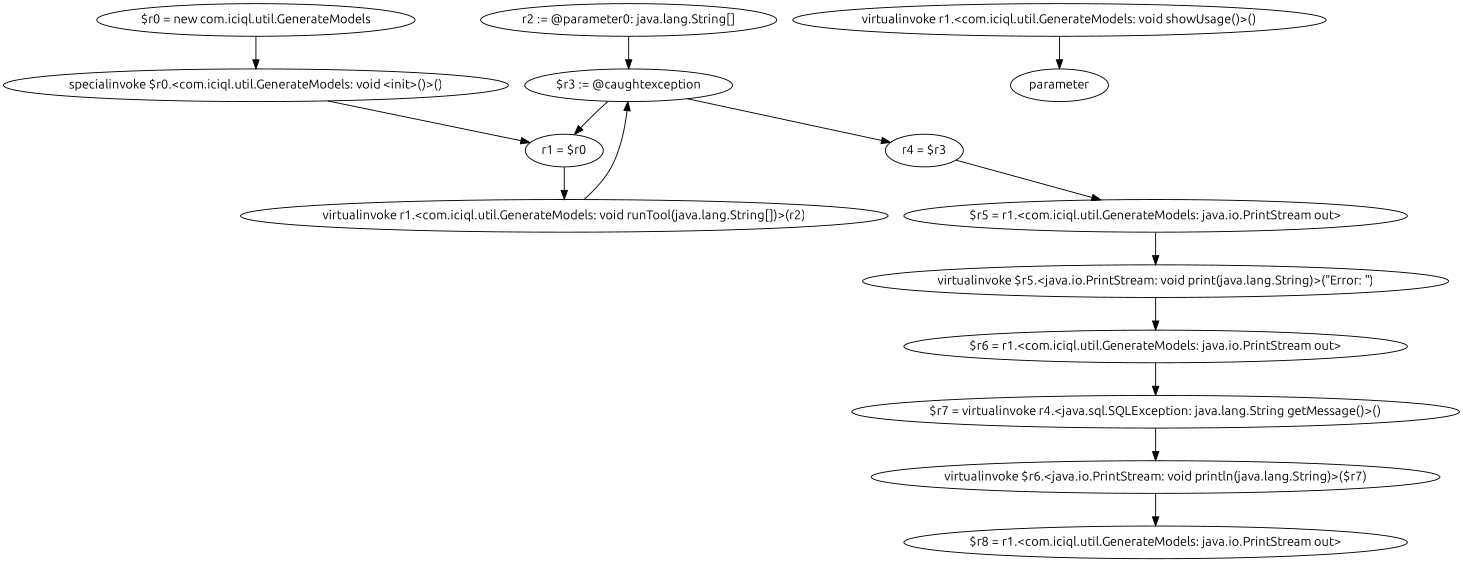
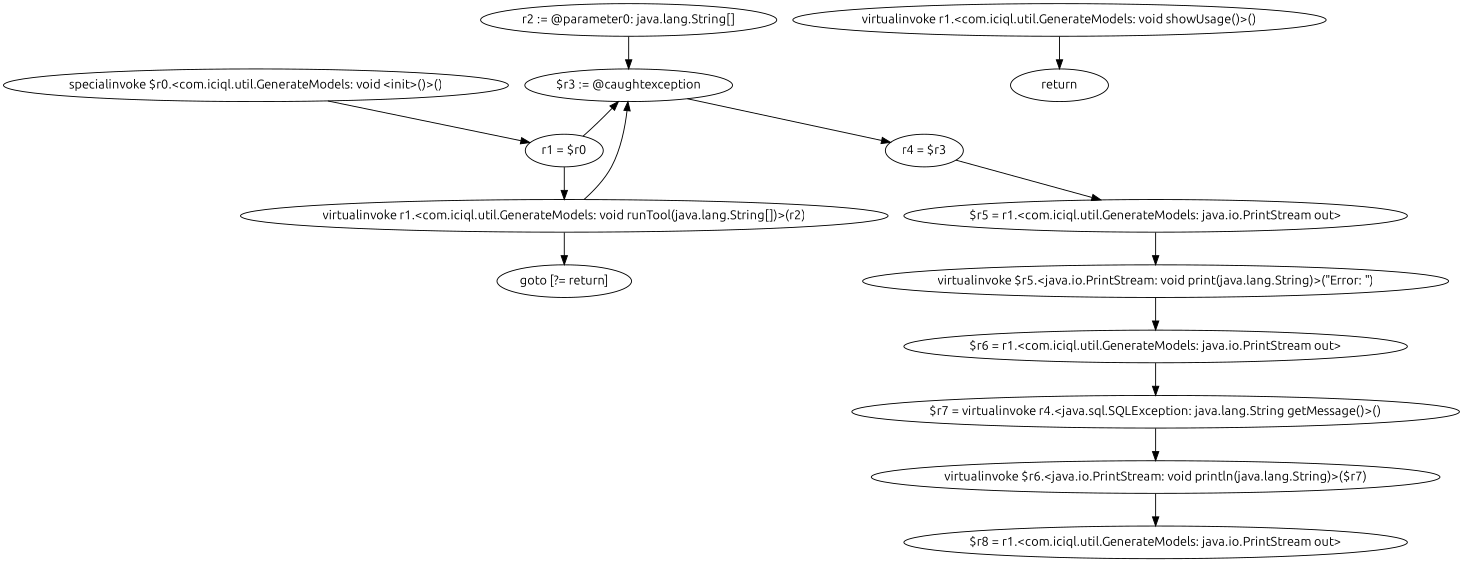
node "$r0 = new com.iciql.util.GenerateModels": removed
node "parameter": label "parameter" -> "return"
edge "$r3 := @caughtexception" -> "r1 = $r0": reversed
node "goto [?= return]": added
